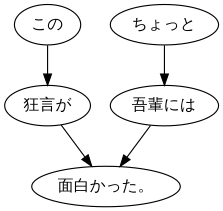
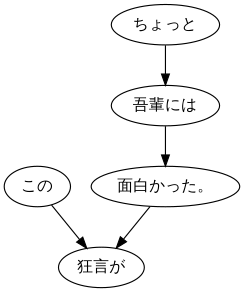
edge "狂言が" -> "面白かった。": reversed
